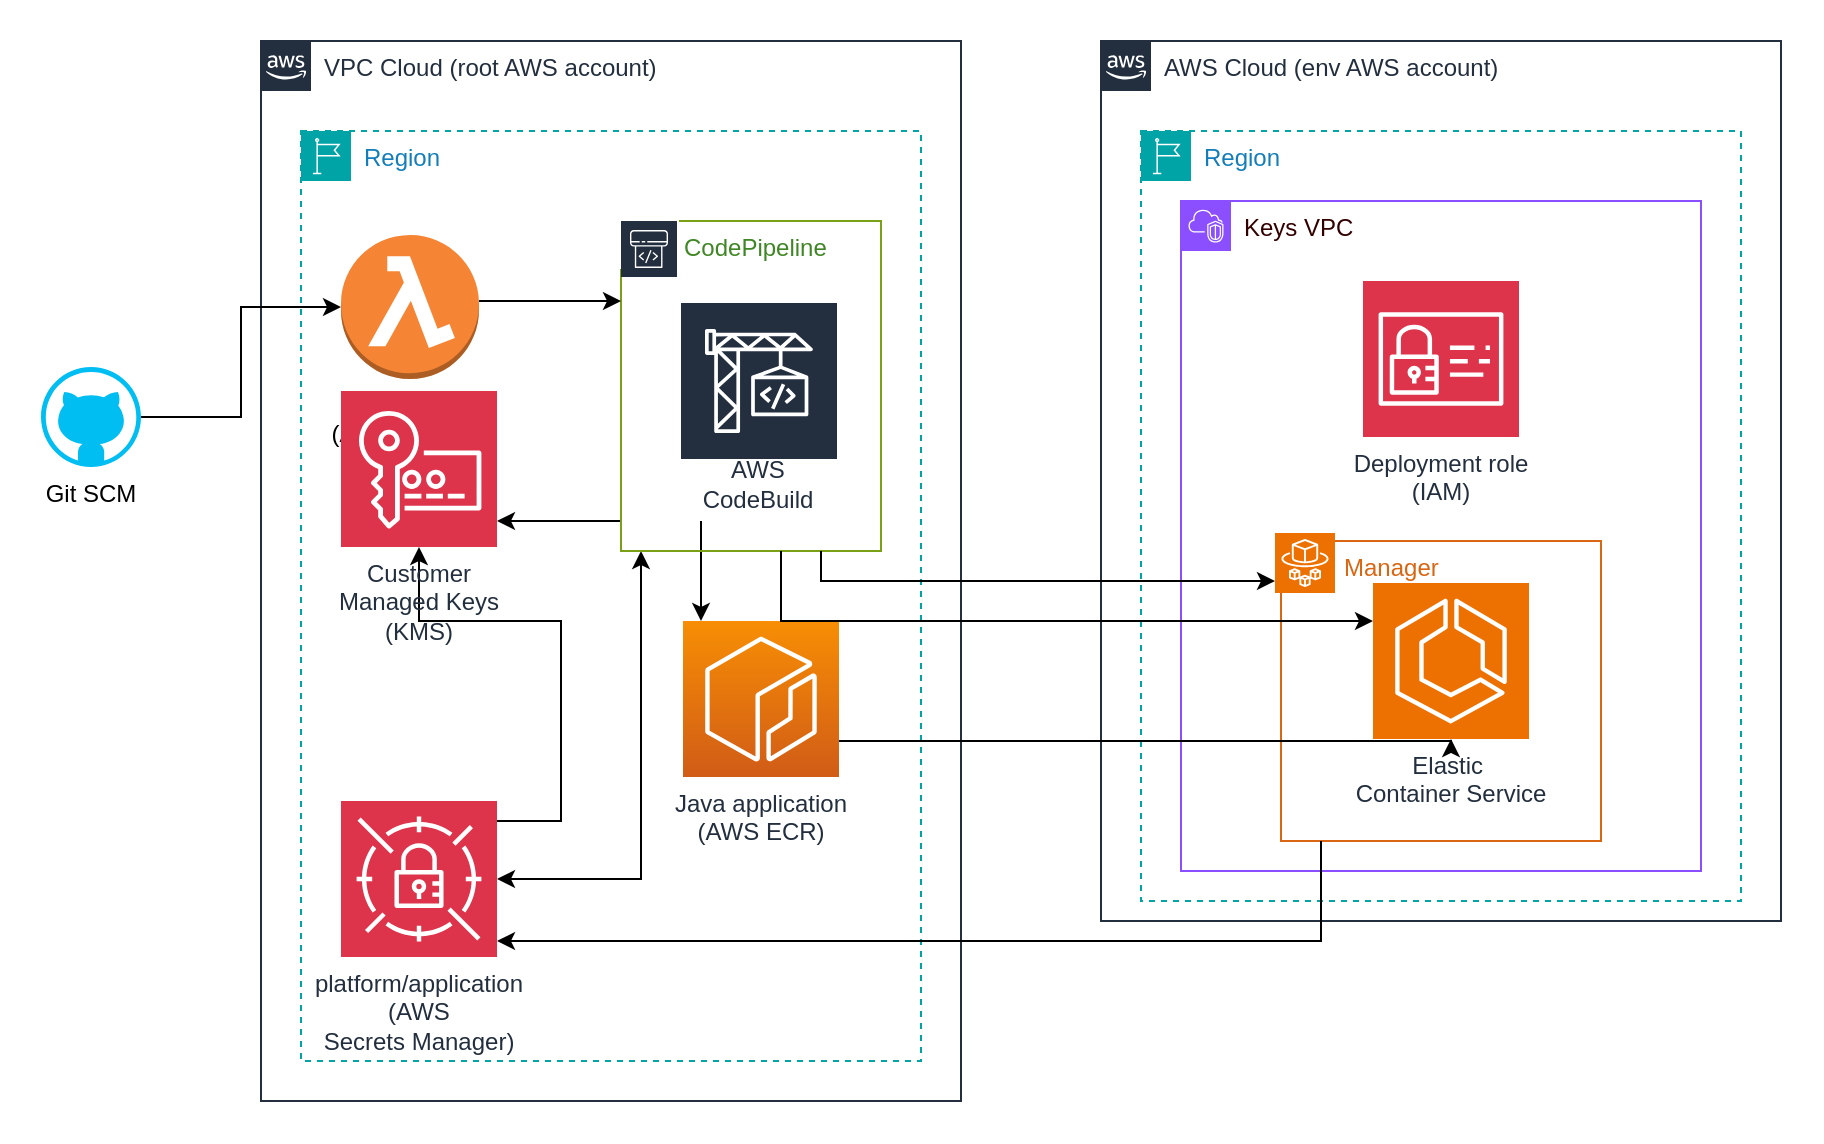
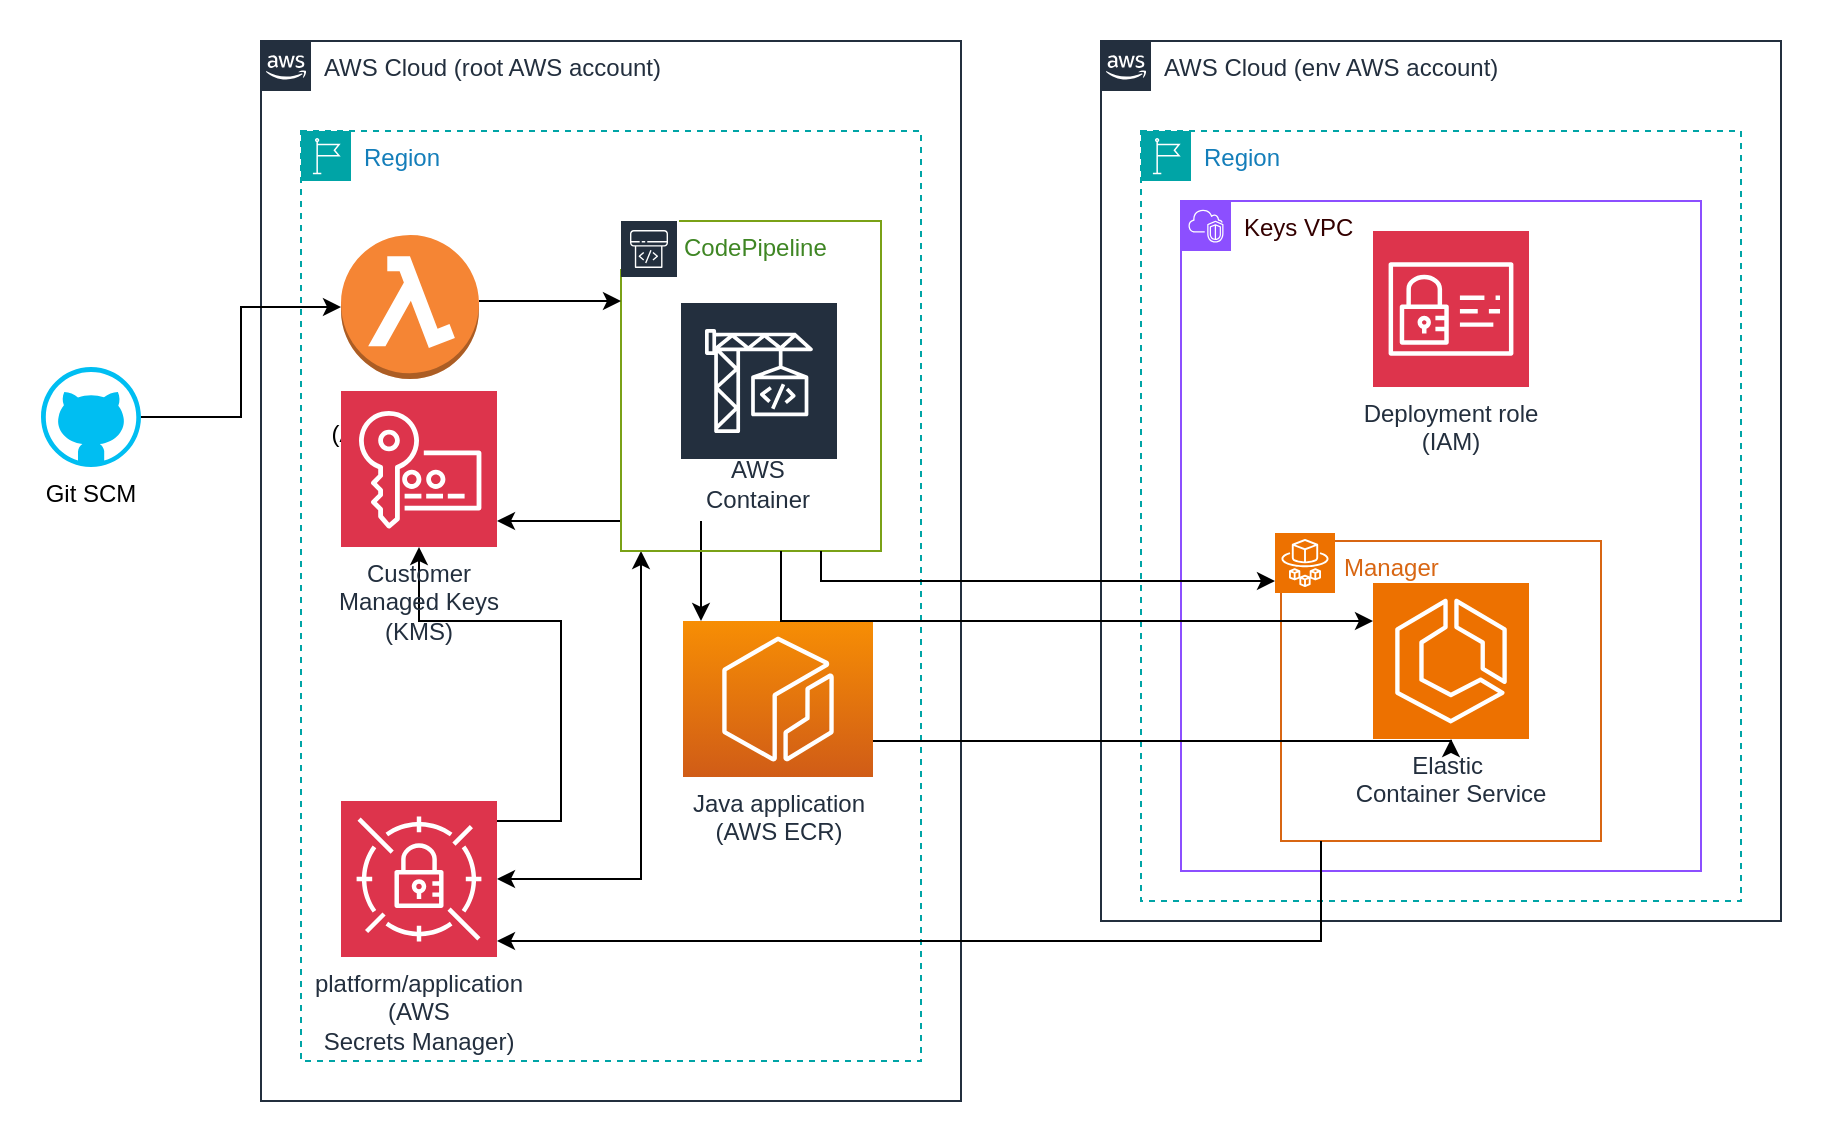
node "VPC Cloud (root AWS account)": label "VPC Cloud (root AWS account)" -> "AWS Cloud (root AWS account)"
node "Deployment role (IAM)": moved (1441, 359) -> (1451, 309)
node "AWS CodeBuild": label "AWS CodeBuild" -> "AWS Container"
node "Java application (AWS ECR)": size 156x156 -> 190x156
